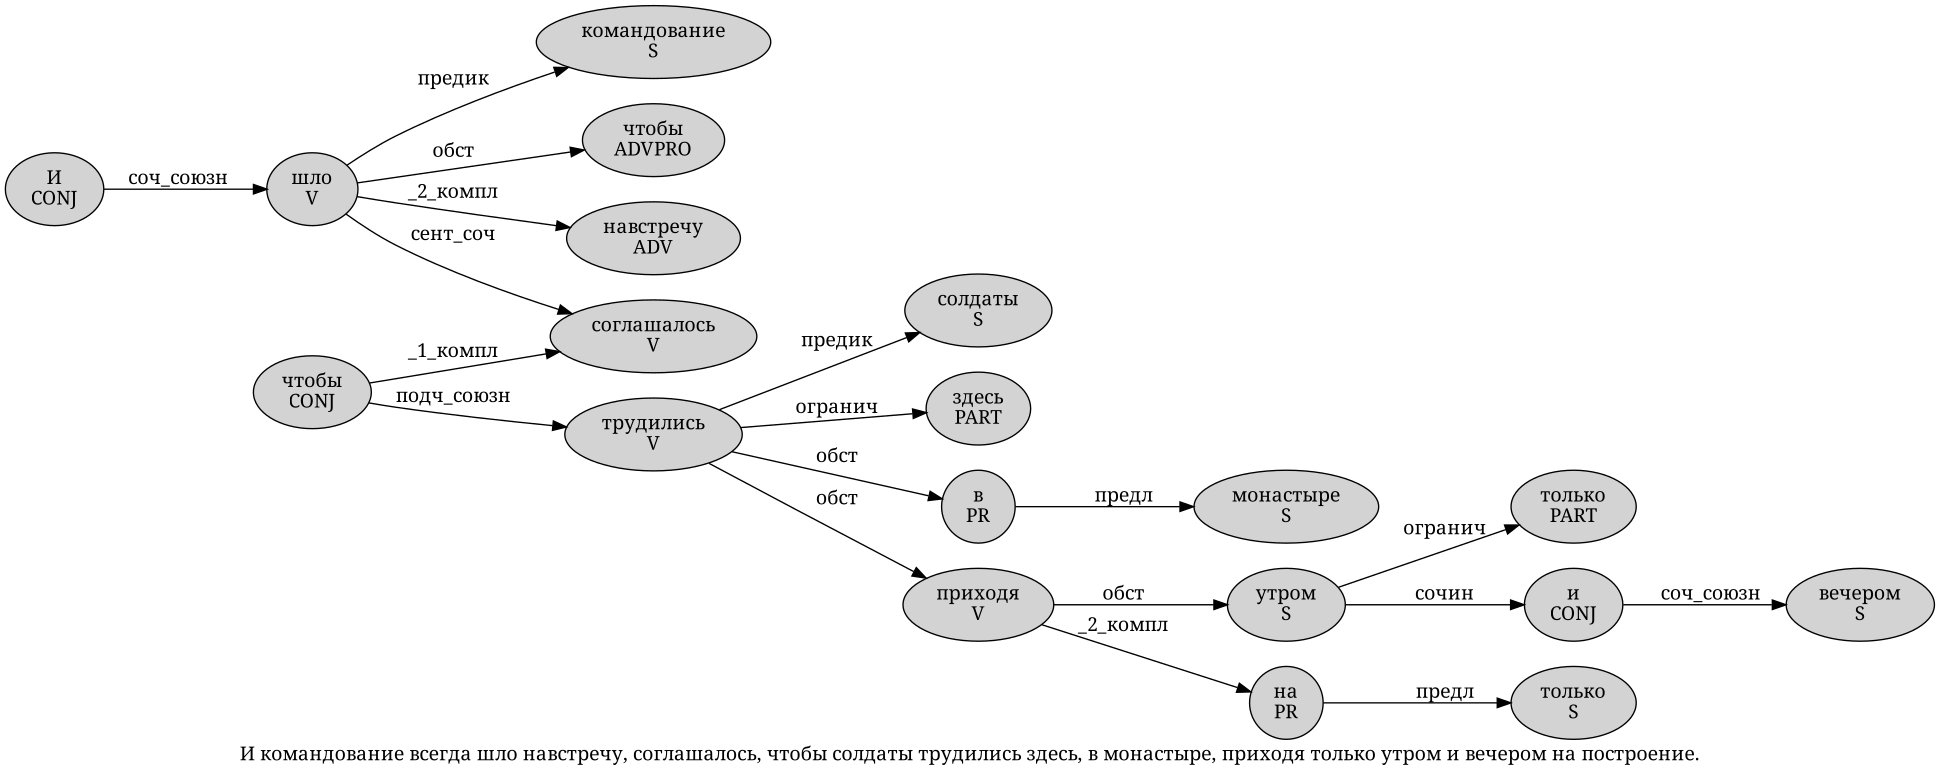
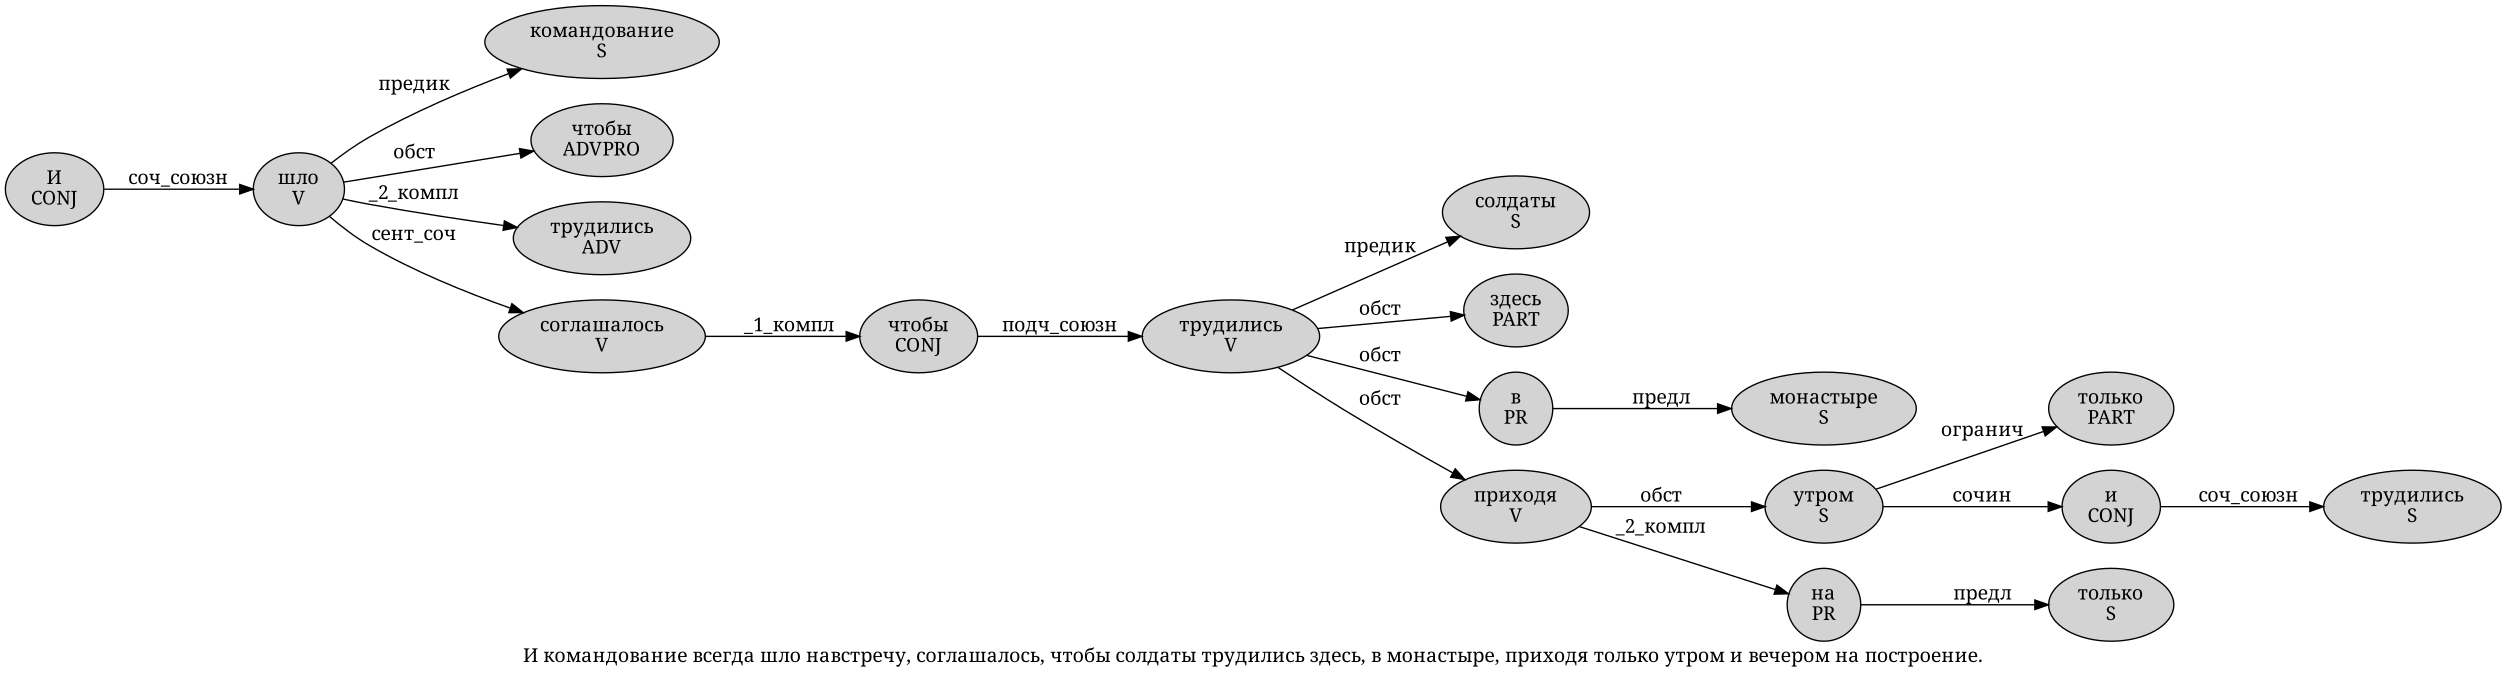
node "навстречу ADV": label "навстречу ADV" -> "трудились ADV"
edge "чтобы CONJ" -> "соглашалось V": reversed
edge "трудились V" -> "здесь PART": label "огранич" -> "обст"
node "вечером S": label "вечером S" -> "трудились S"
